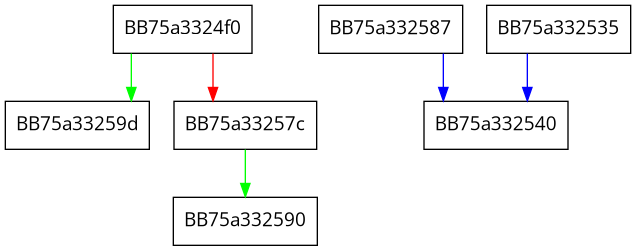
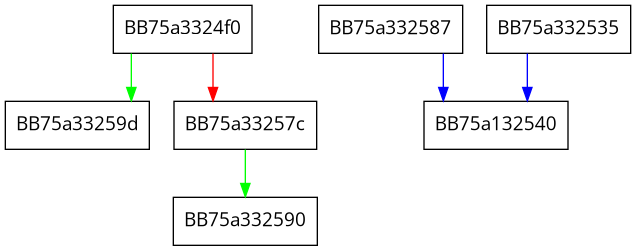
node "BB75a332540": label "BB75a332540" -> "BB75a132540"
